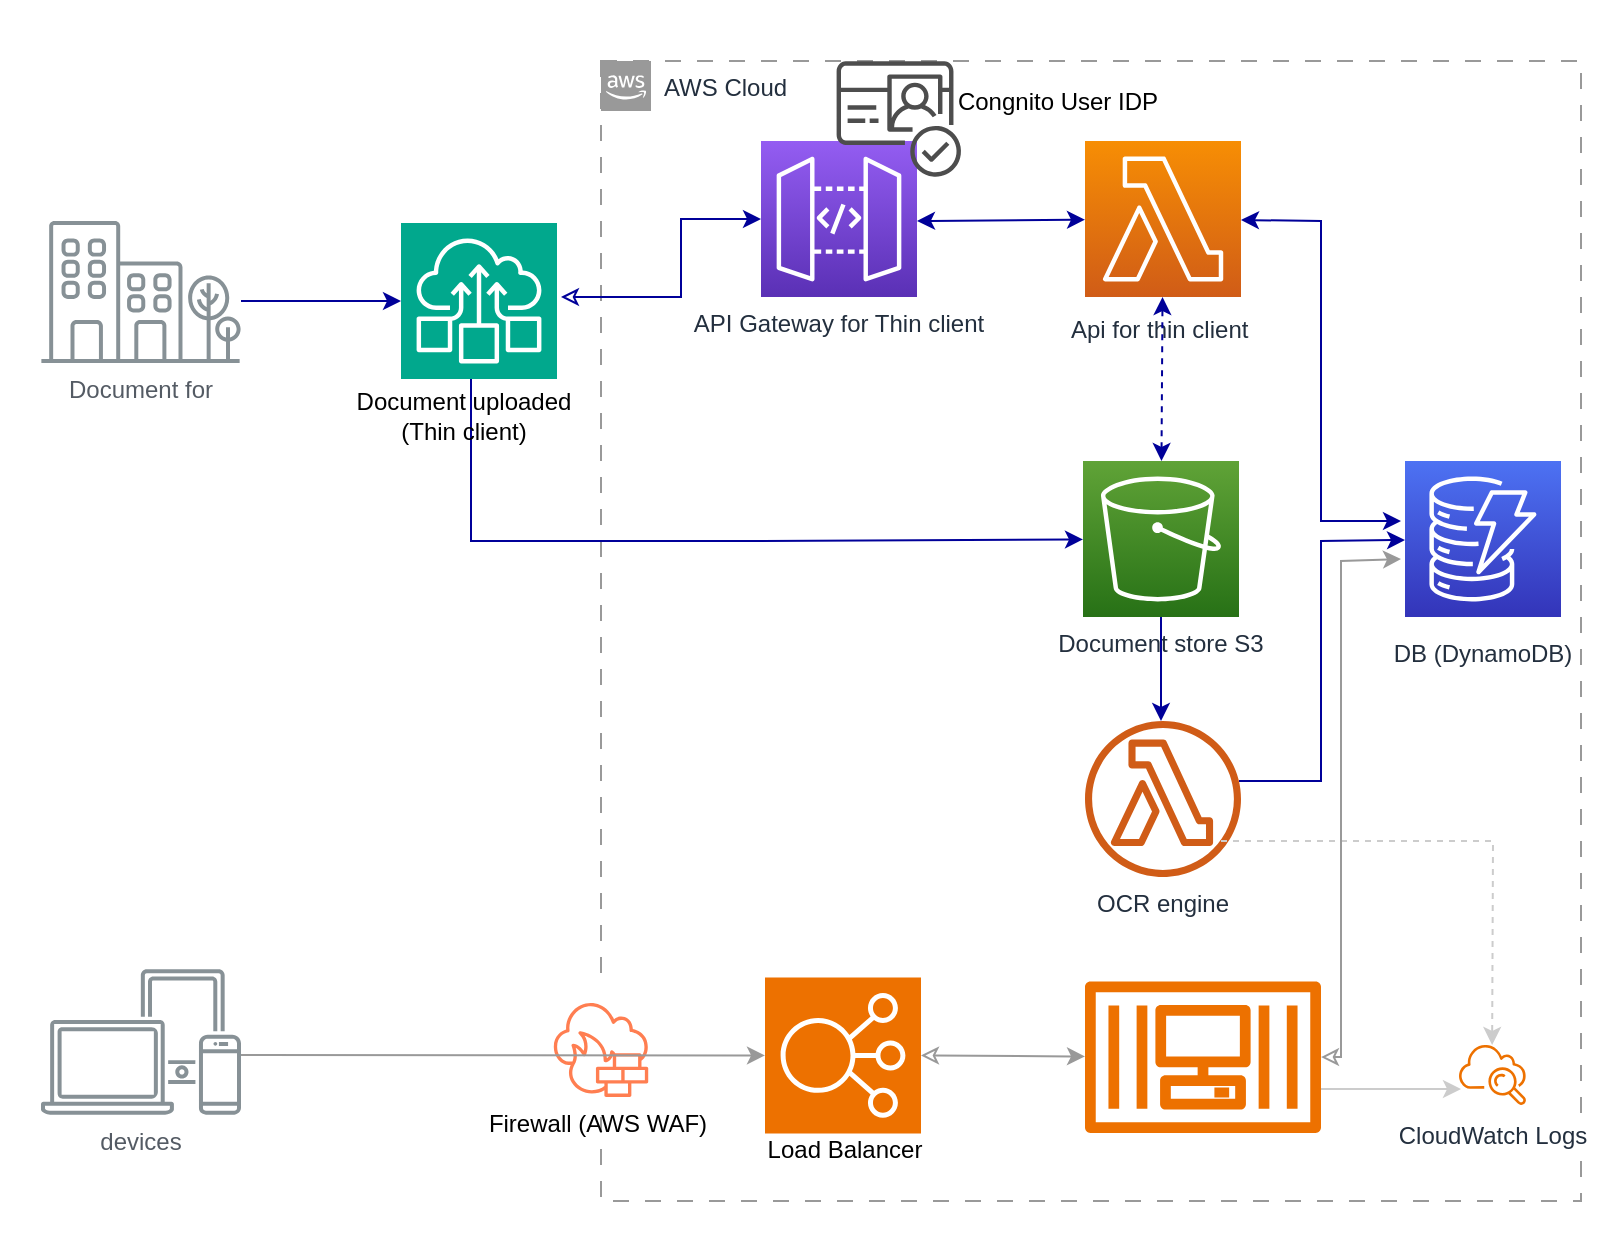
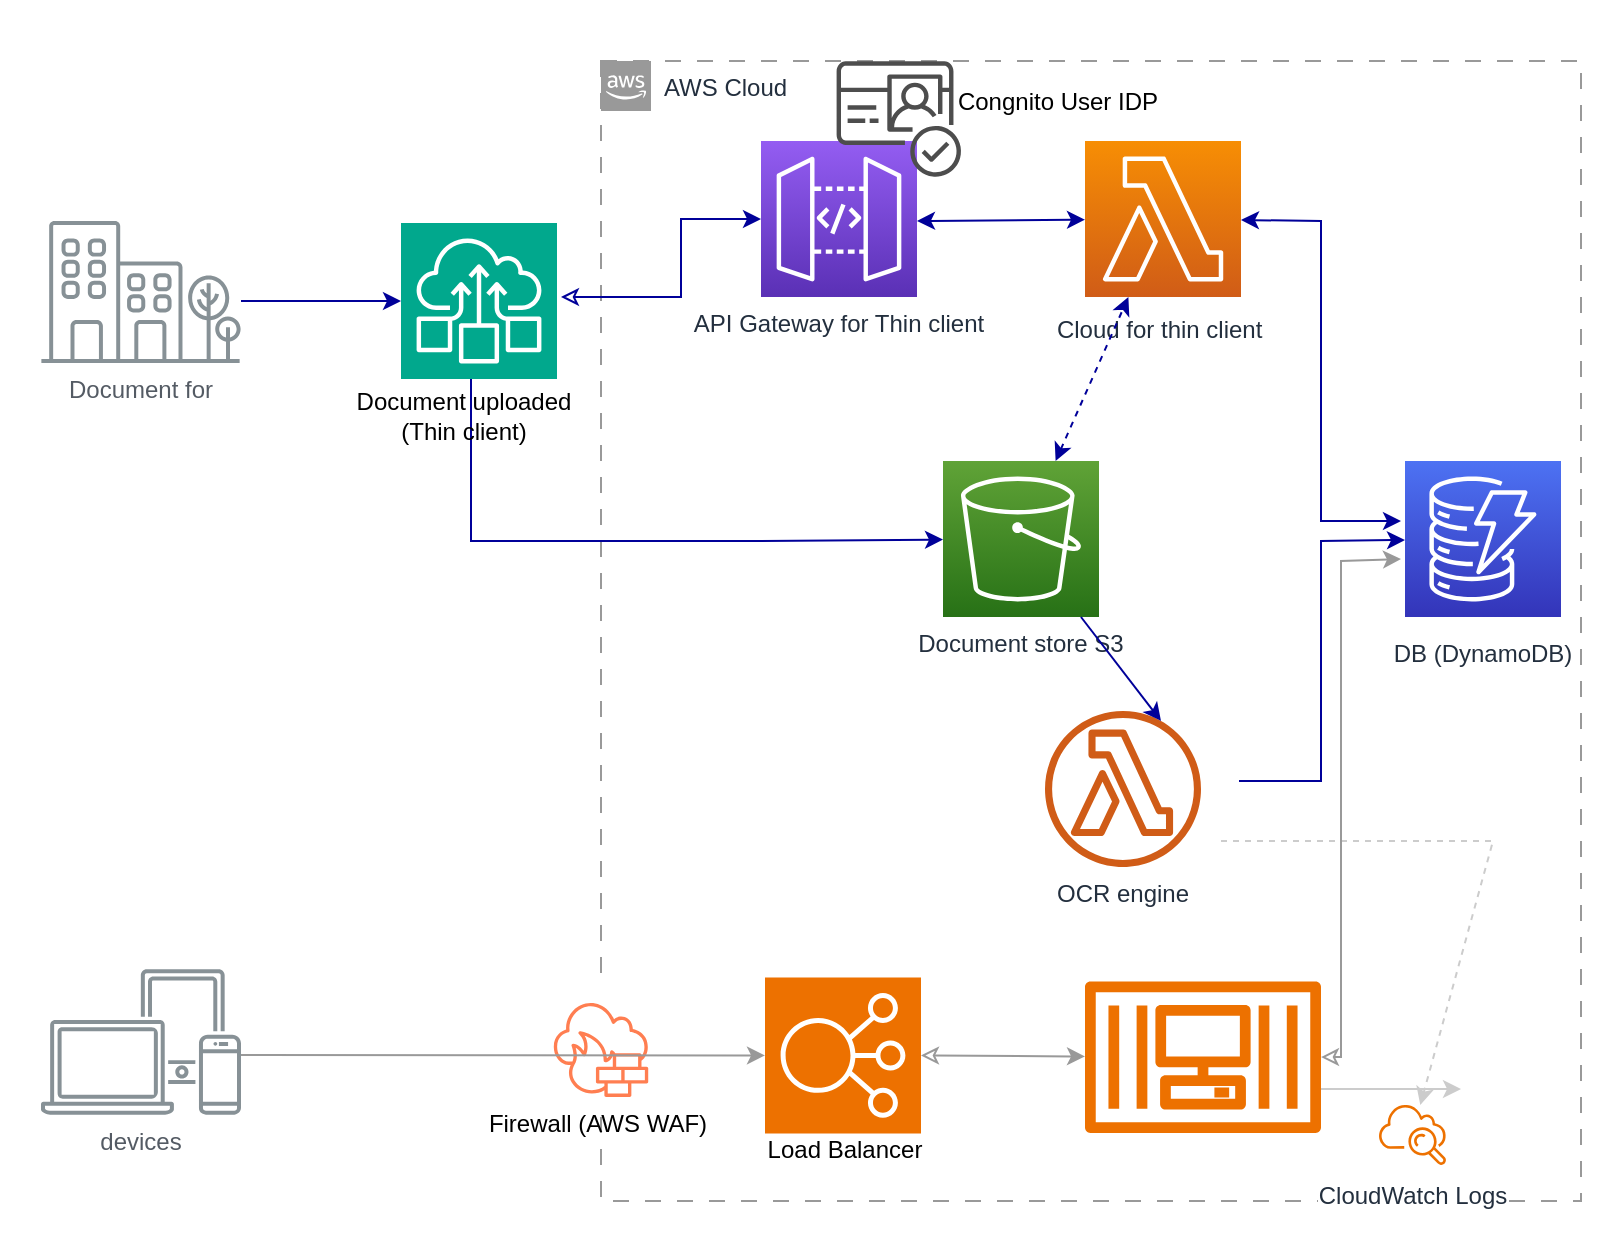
node "Api for thin client": label "Api for thin client" -> "Cloud for thin client"
node "Document store S3": moved (1161, 539) -> (1021, 539)
node "OCR engine": moved (1163, 799) -> (1123, 789)
node "CloudWatch Logs": moved (1492, 1075) -> (1412, 1135)
